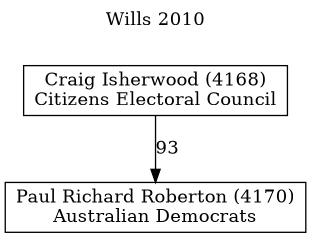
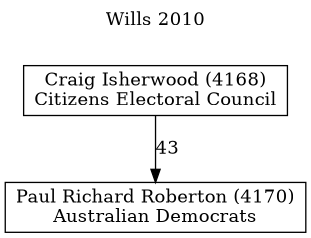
edge "Craig Isherwood (4168) Citizens Electoral Council" -> "Paul Richard Roberton (4170) Australian Democrats": label "93" -> "43"
